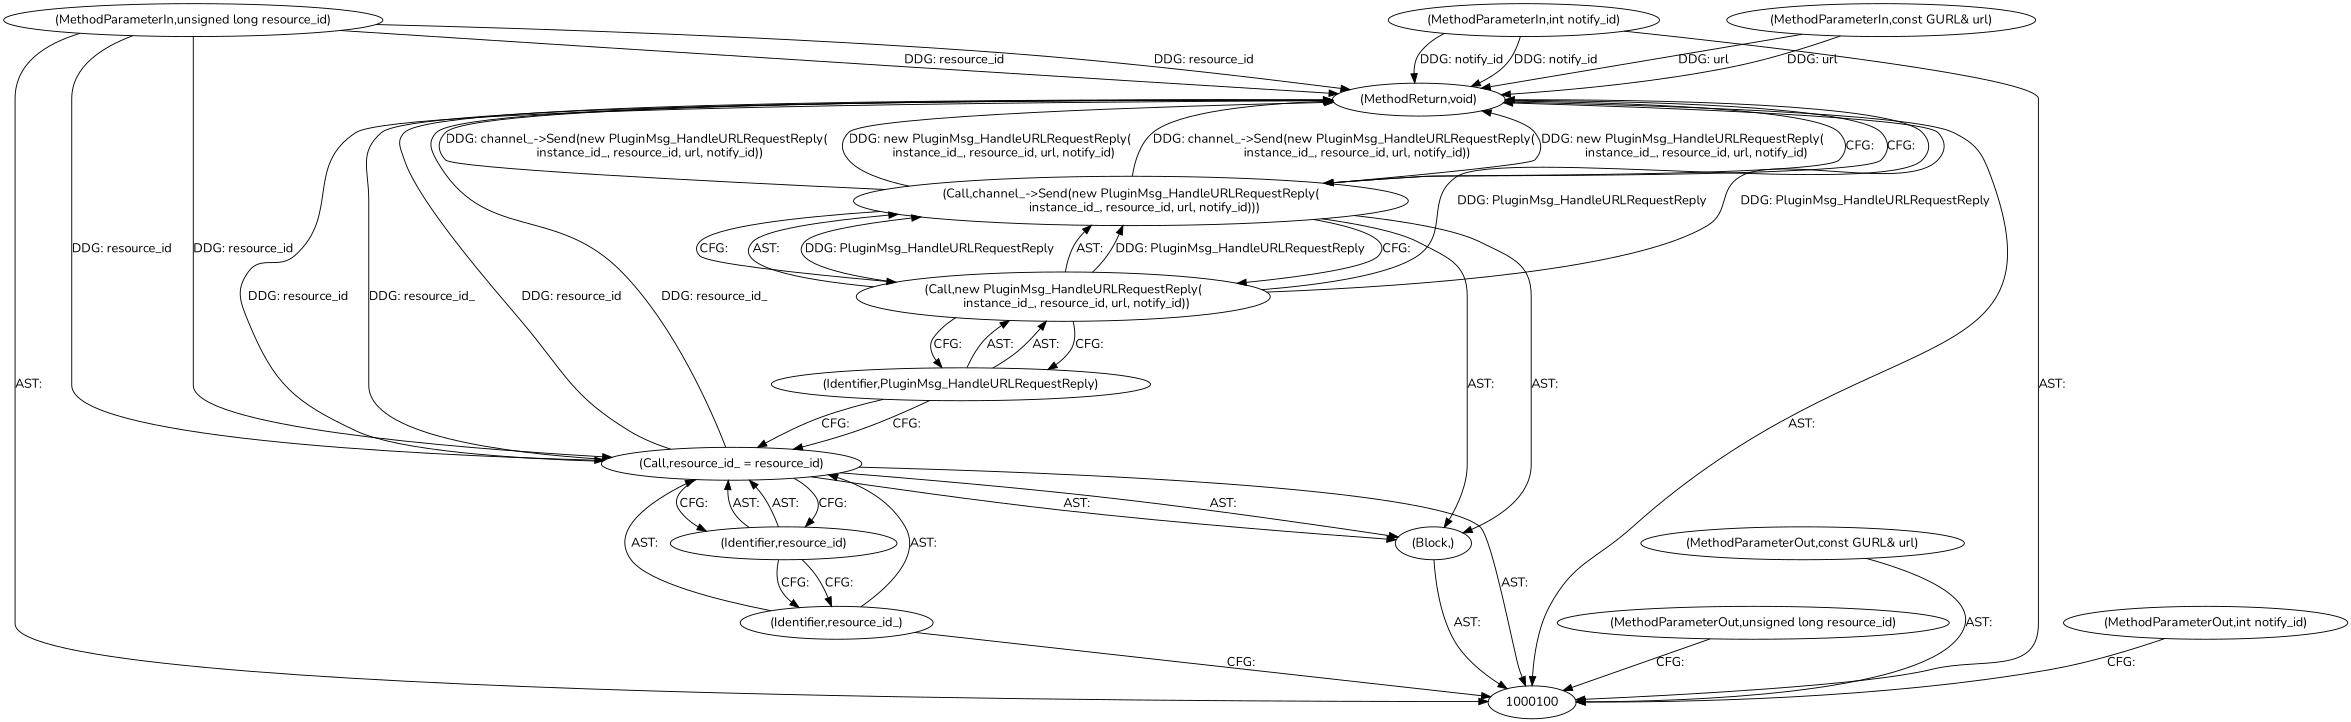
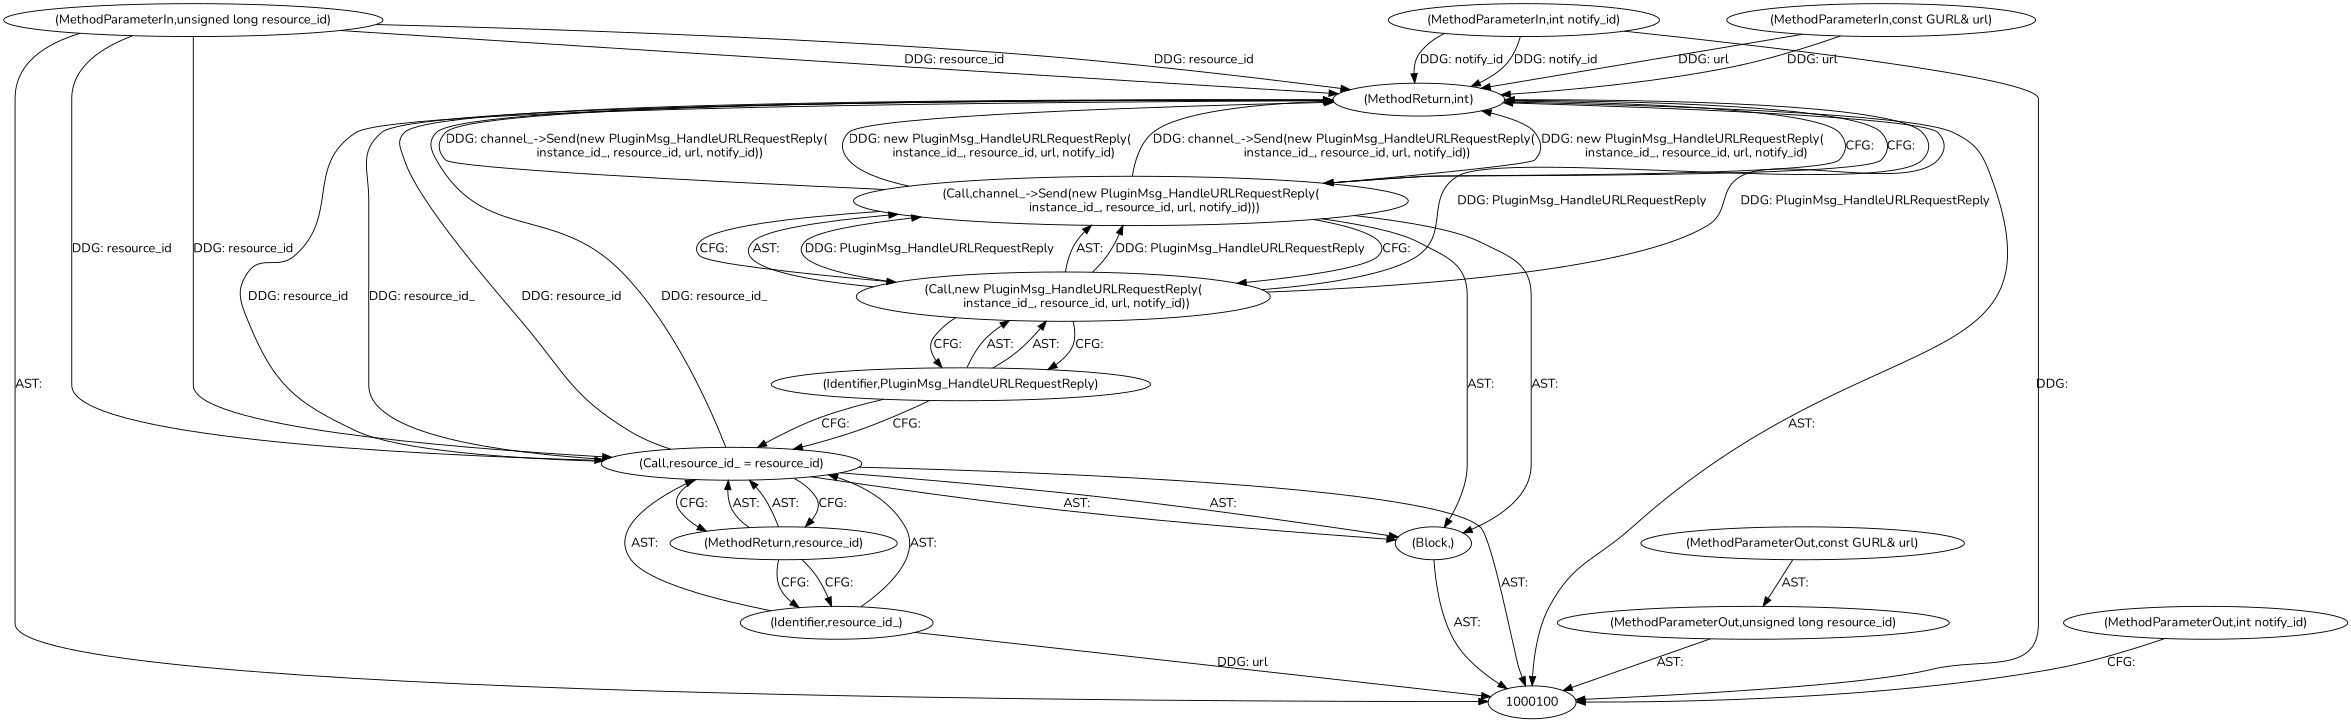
node "(MethodReturn,void)": label "(MethodReturn,void)" -> "(MethodReturn,int)"
edge "(MethodParameterIn,int notify_id)" -> "1000100": label "AST: " -> "DDG: "
node "(Identifier,resource_id)": label "(Identifier,resource_id)" -> "(MethodReturn,resource_id)"
edge "(Identifier,resource_id_)" -> "1000100": label "CFG: " -> "DDG: url"
edge "(MethodParameterOut,unsigned long resource_id)" -> "1000100": label "CFG: " -> "AST: "
edge "(MethodParameterOut,const GURL& url)" -> "1000100": now "(MethodParameterOut,const GURL& url)" -> "(MethodParameterOut,unsigned long resource_id)"
